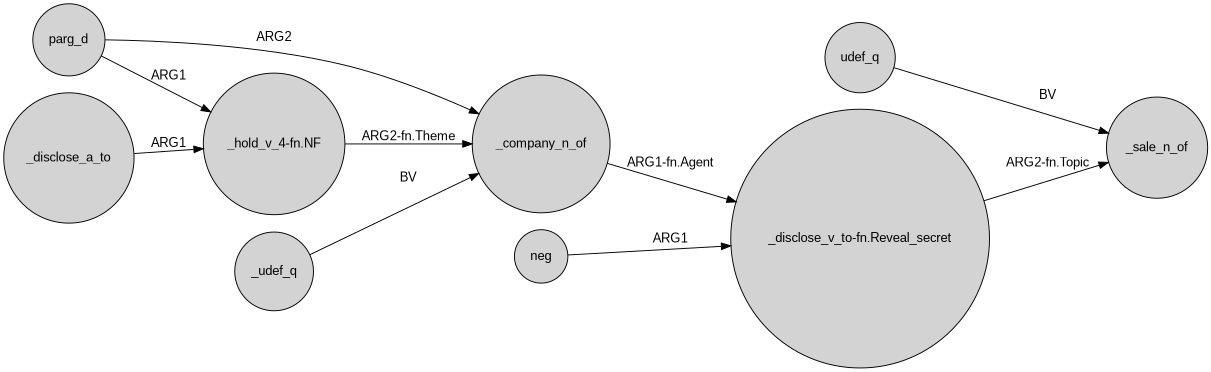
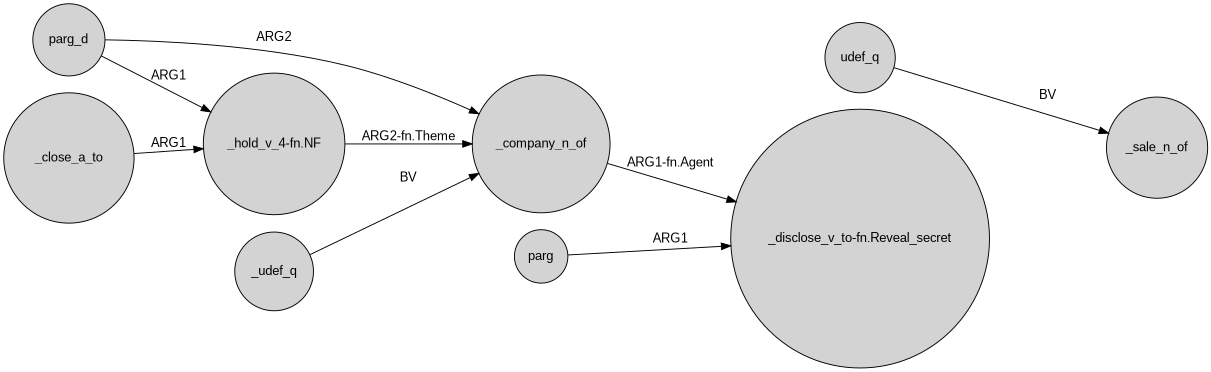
node "_disclose_a_to": label "_disclose_a_to" -> "_close_a_to"
edge "_disclose_v_to-fn.Reveal_secret" -> "_sale_n_of": removed, label "ARG2-fn.Topic"
node "neg": label "neg" -> "parg"
